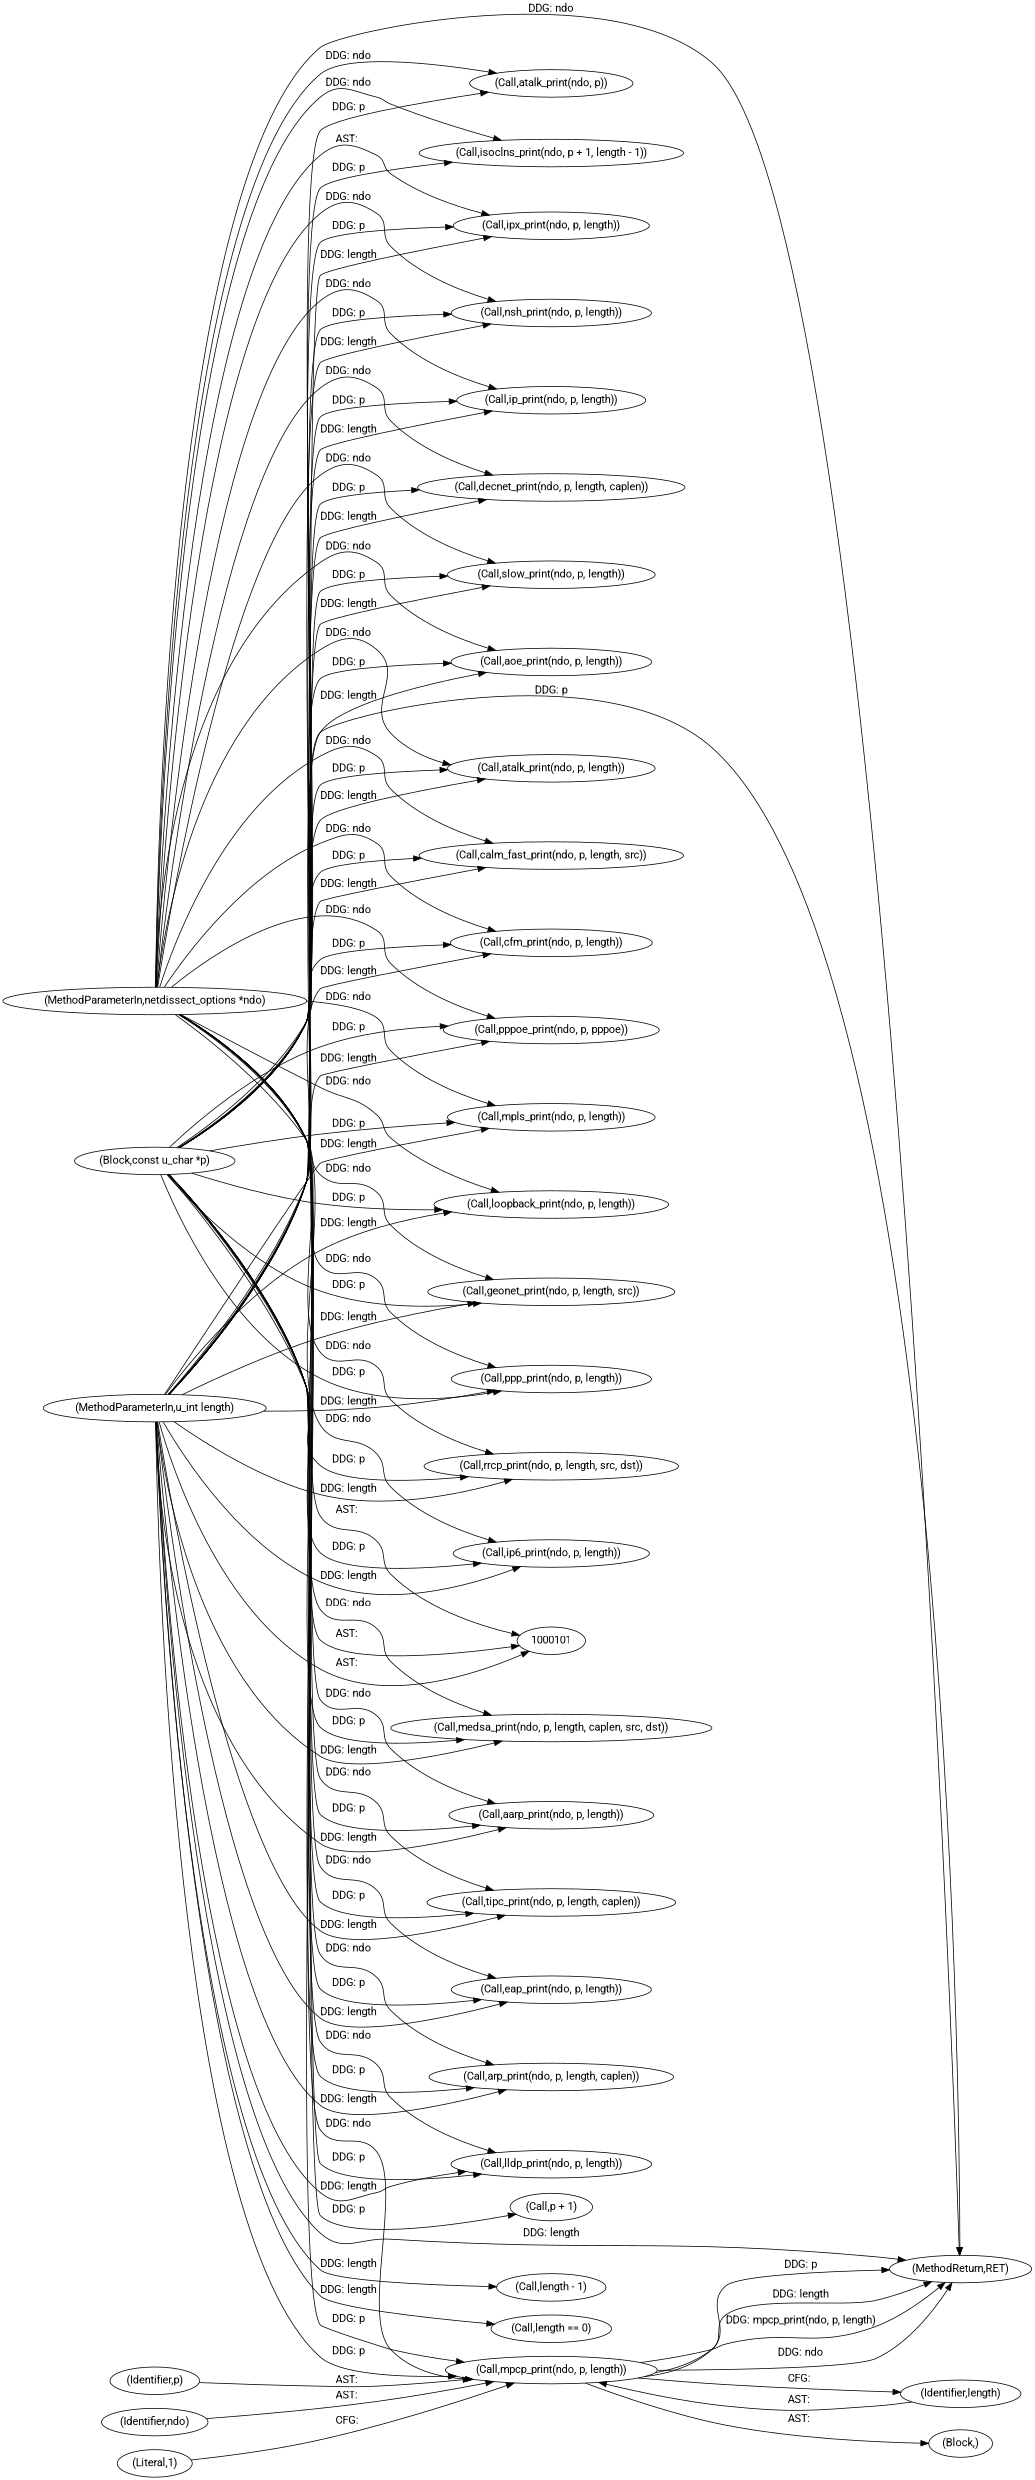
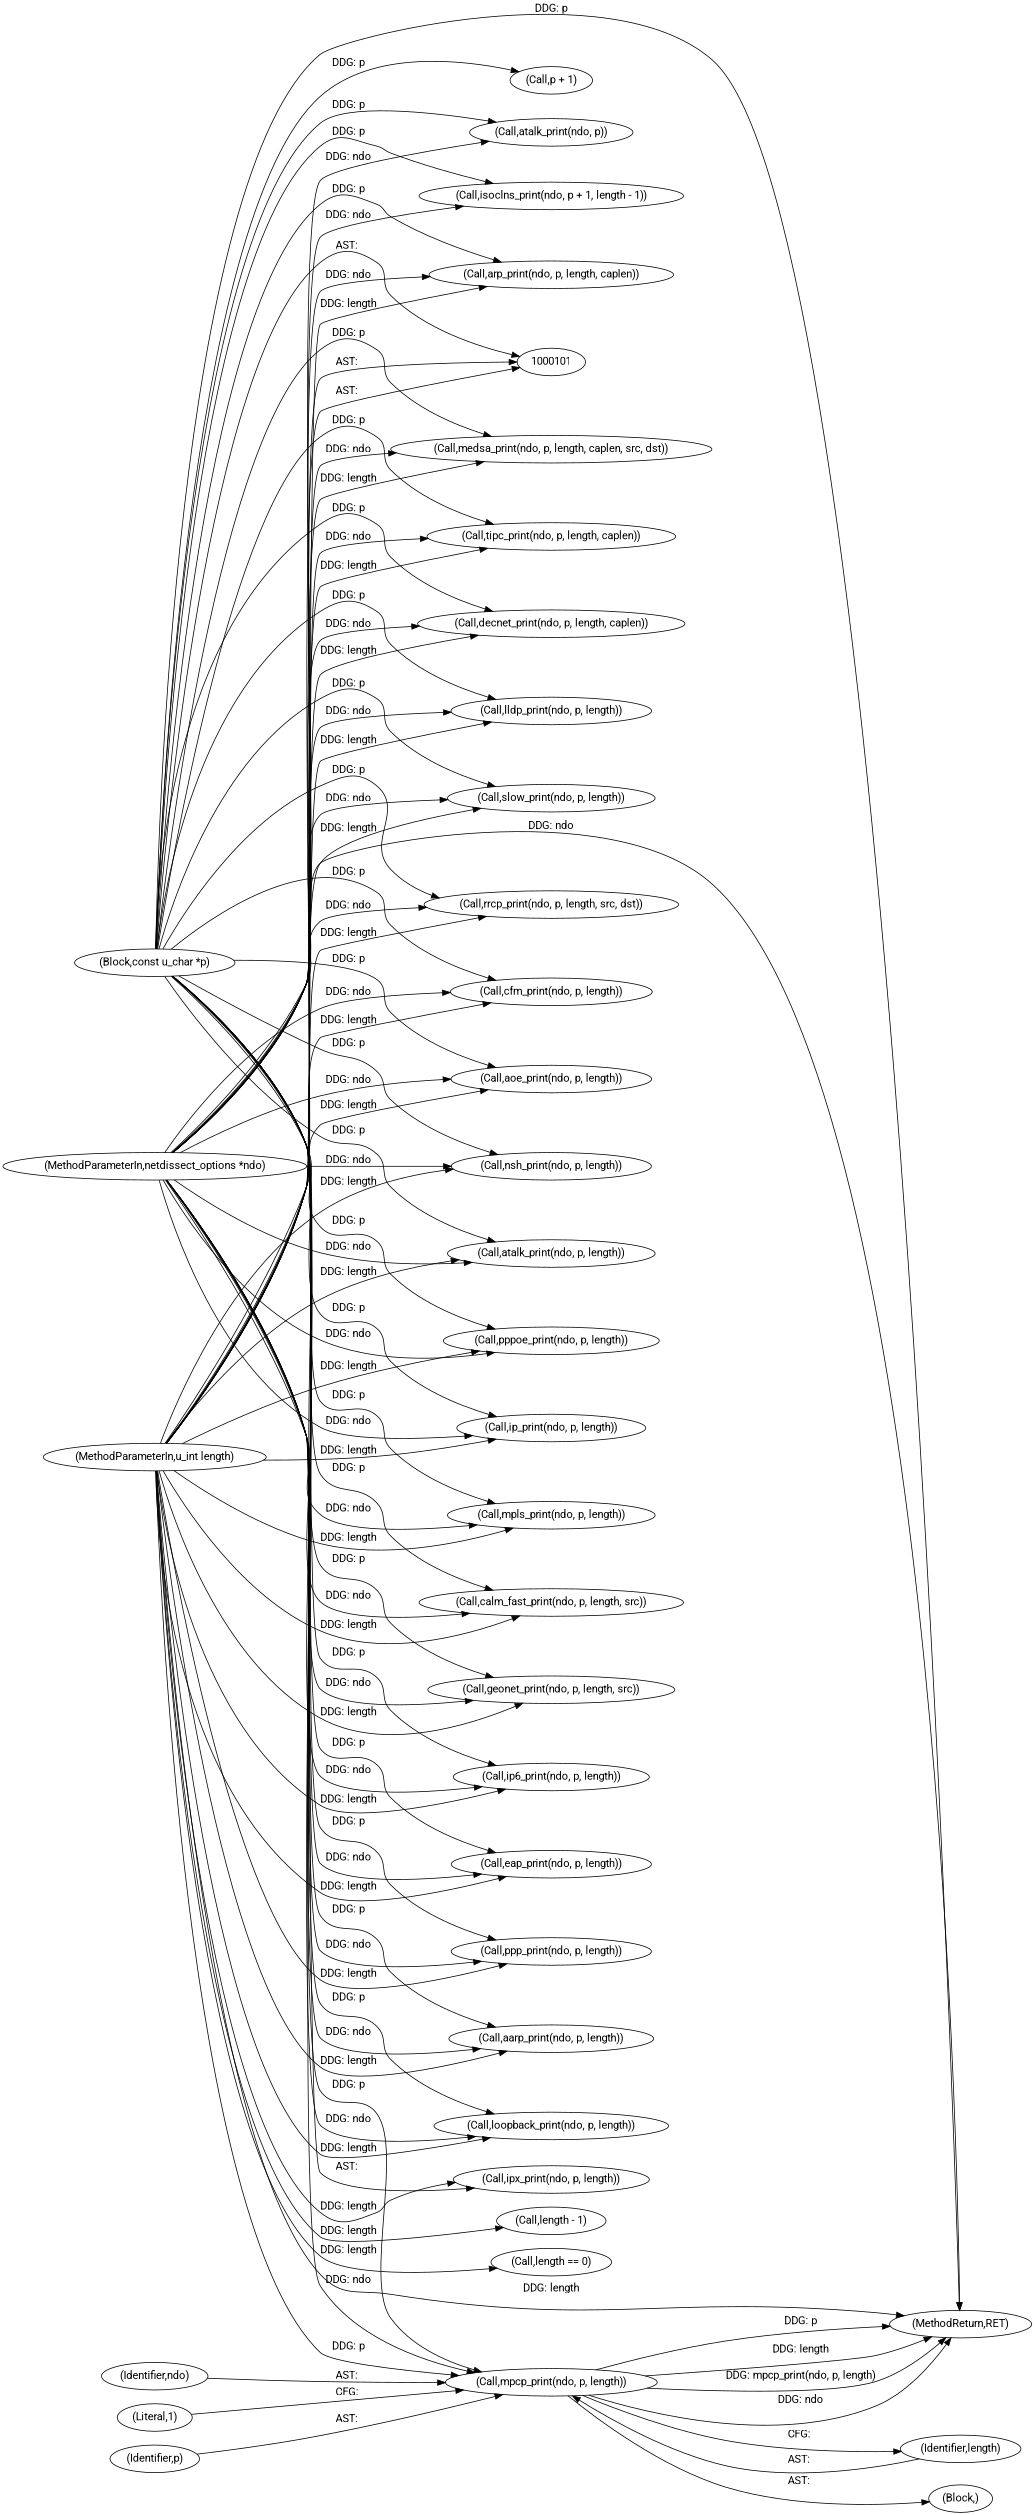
edge "(Block,const u_char *p)" -> "(Call,ipx_print(ndo, p, length))": removed, label "DDG: p"
node "(Call,pppoe_print(ndo, p, pppoe))": label "(Call,pppoe_print(ndo, p, pppoe))" -> "(Call,pppoe_print(ndo, p, length))"
